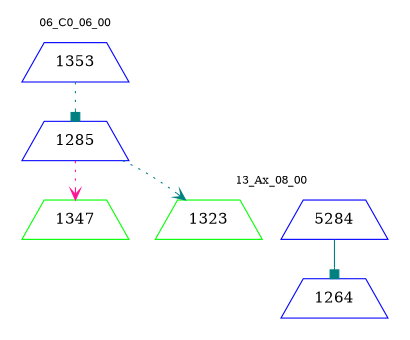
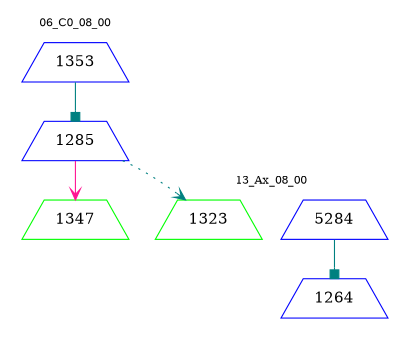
cluster "06_C0_06_00": label "06_C0_06_00" -> "06_C0_08_00"
edge "1353" -> "1285": style dotted -> solid
edge "1285" -> "1347": style dotted -> solid
